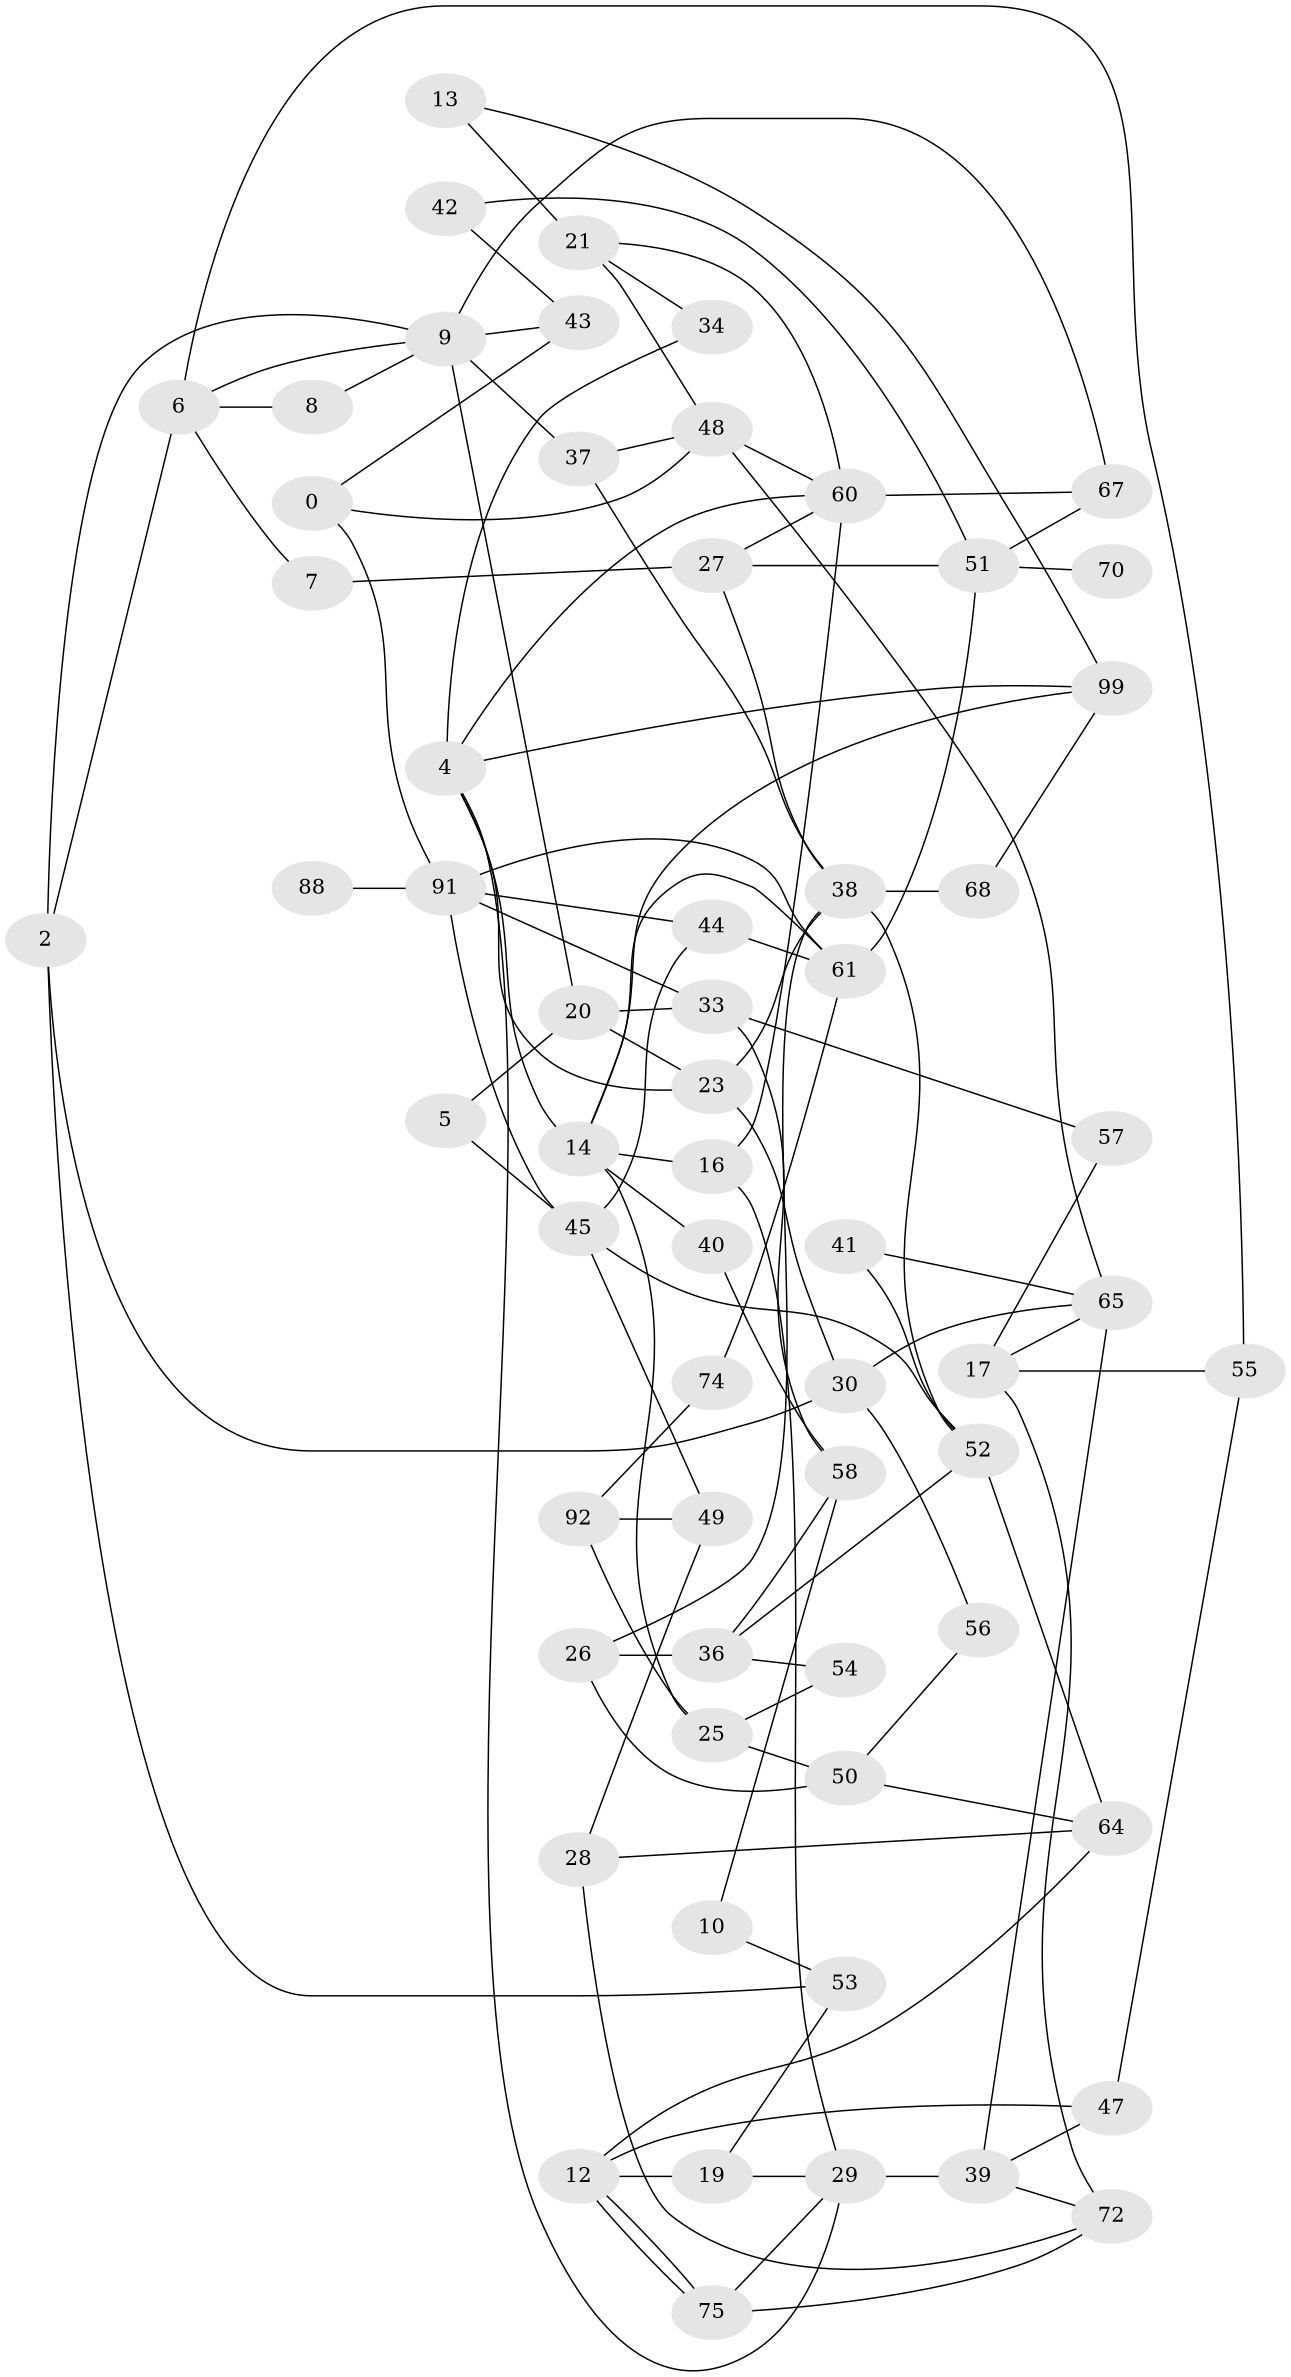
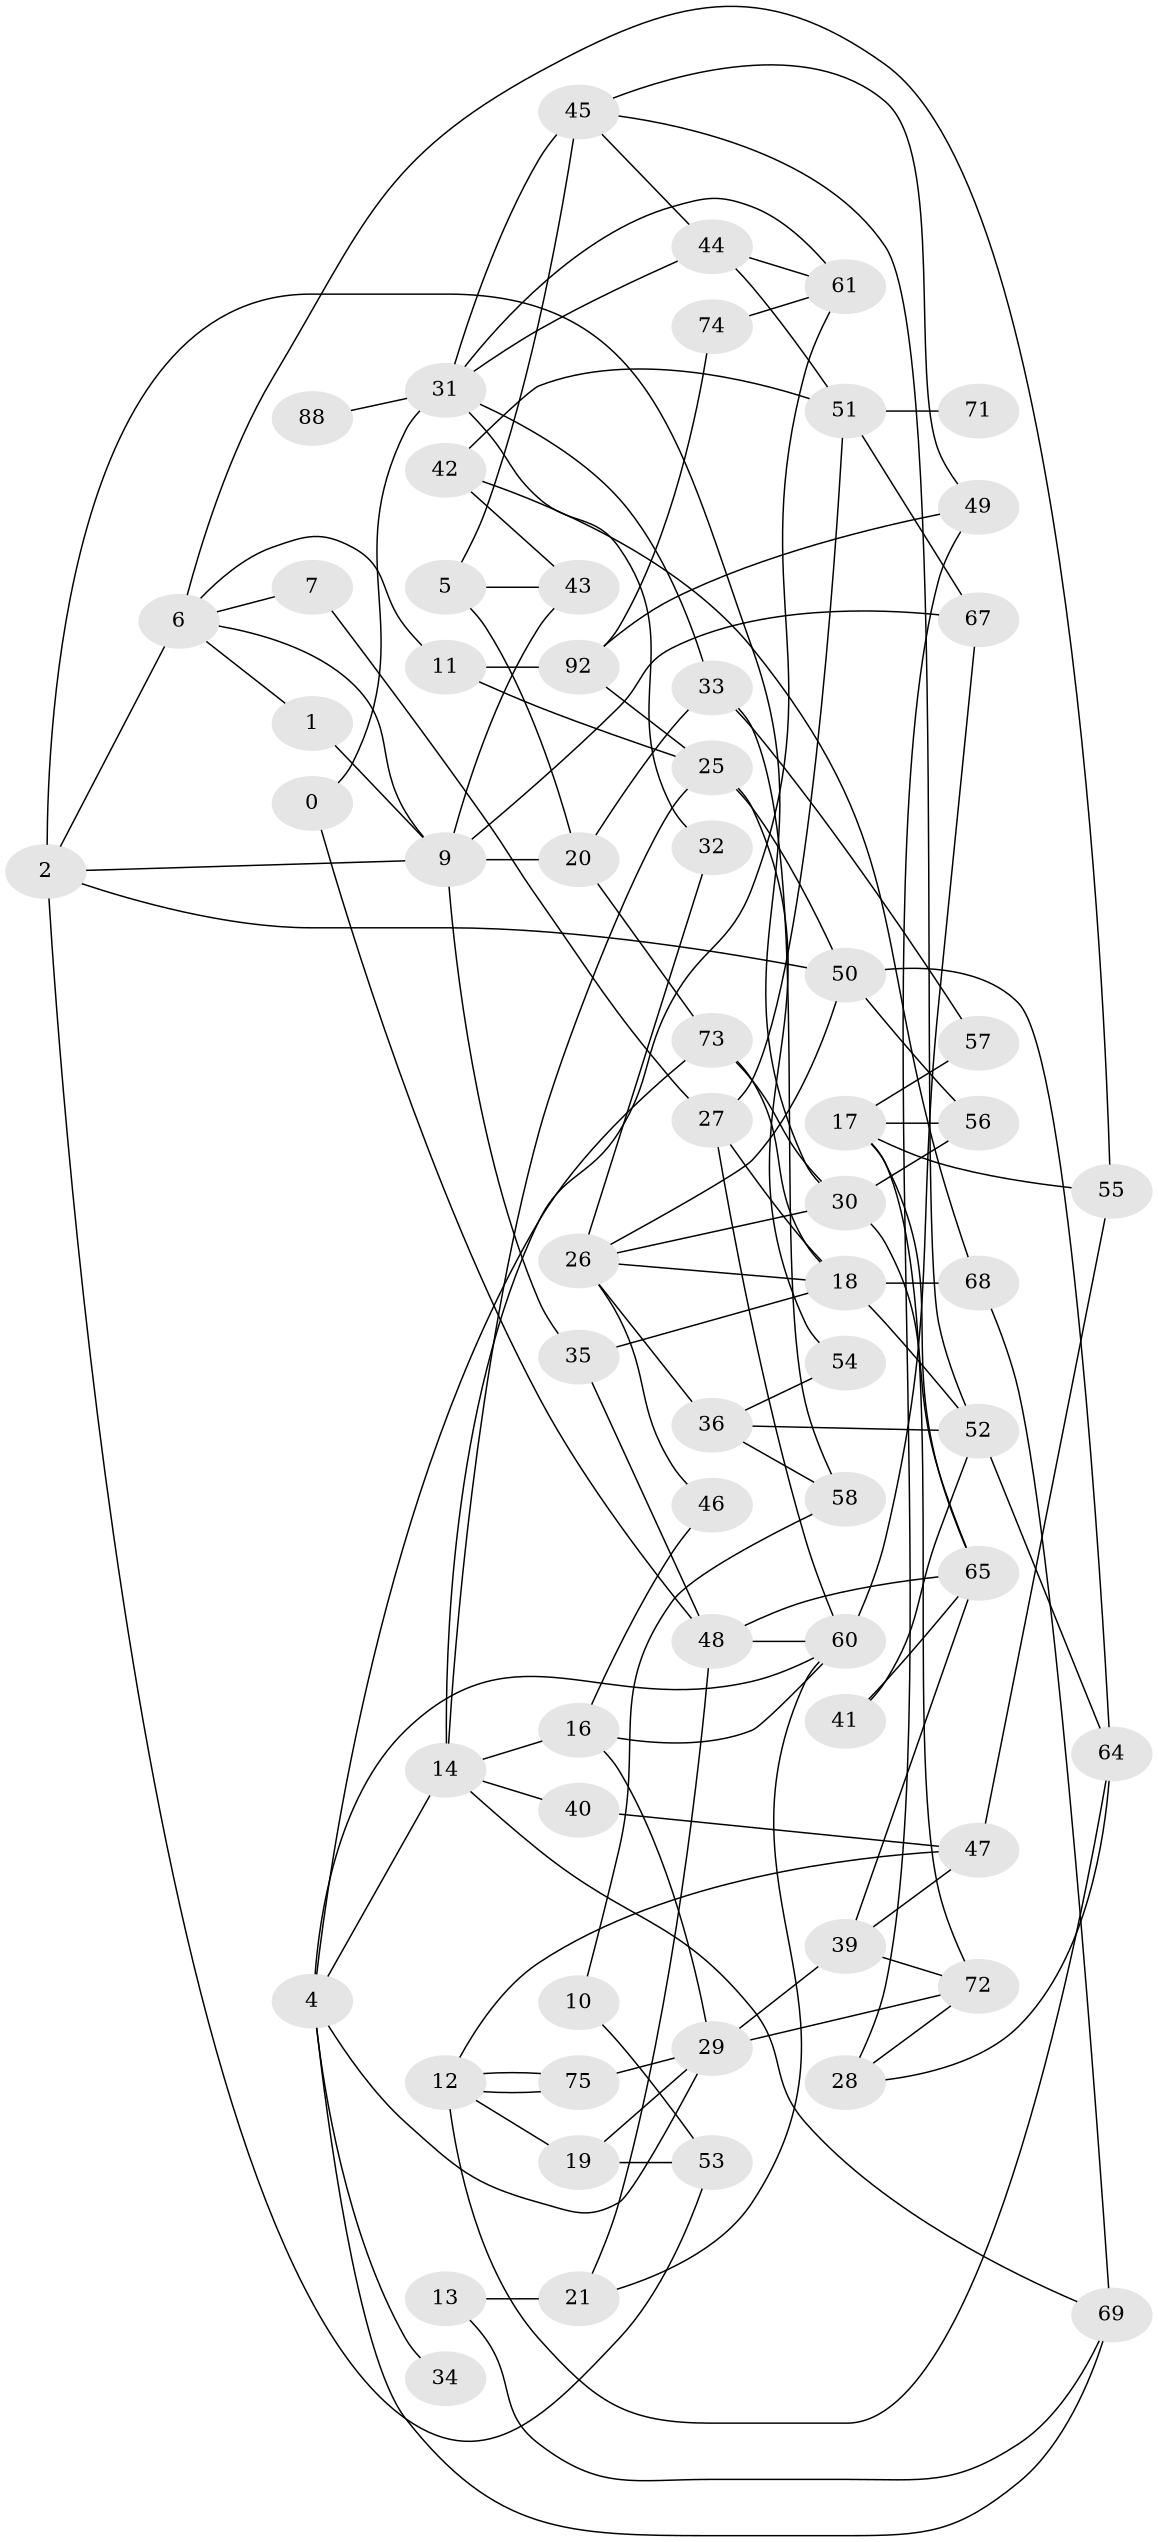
edge "21" -- "34": removed
node "8": label "8" -> "1"
edge "43" -- "0": now "43" -- "5"
node "37": label "37" -> "35"
node "70": label "70" -> "71"
node "11": added
node "99": label "99" -> "69"
edge "51" -- "61": now "51" -- "44"
edge "42" -- "68": added
node "32": added
node "91": label "91" -> "31"
node "38": label "38" -> "18"
edge "2" -- "50": added
node "23": label "23" -> "73"
edge "17" -- "56": added
edge "30" -- "26": added
edge "40" -- "58": now "40" -- "47"
node "46": added
edge "72" -- "75": now "72" -- "29"
